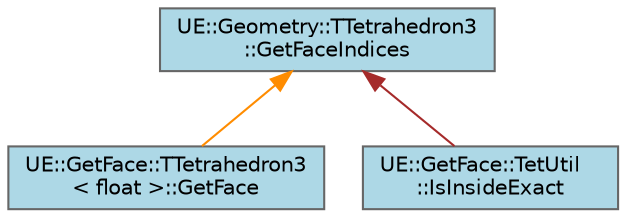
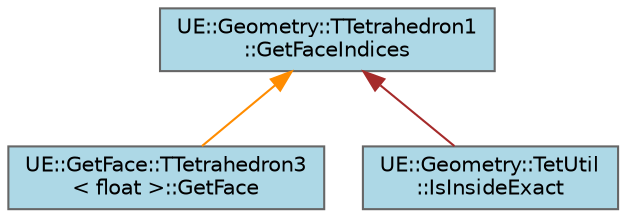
node "UE::Geometry::TTetrahedron3 ::GetFaceIndices": label "UE::Geometry::TTetrahedron3 ::GetFaceIndices" -> "UE::Geometry::TTetrahedron1 ::GetFaceIndices"
node "UE::GetFace::TetUtil ::IsInsideExact": label "UE::GetFace::TetUtil ::IsInsideExact" -> "UE::Geometry::TetUtil ::IsInsideExact"
